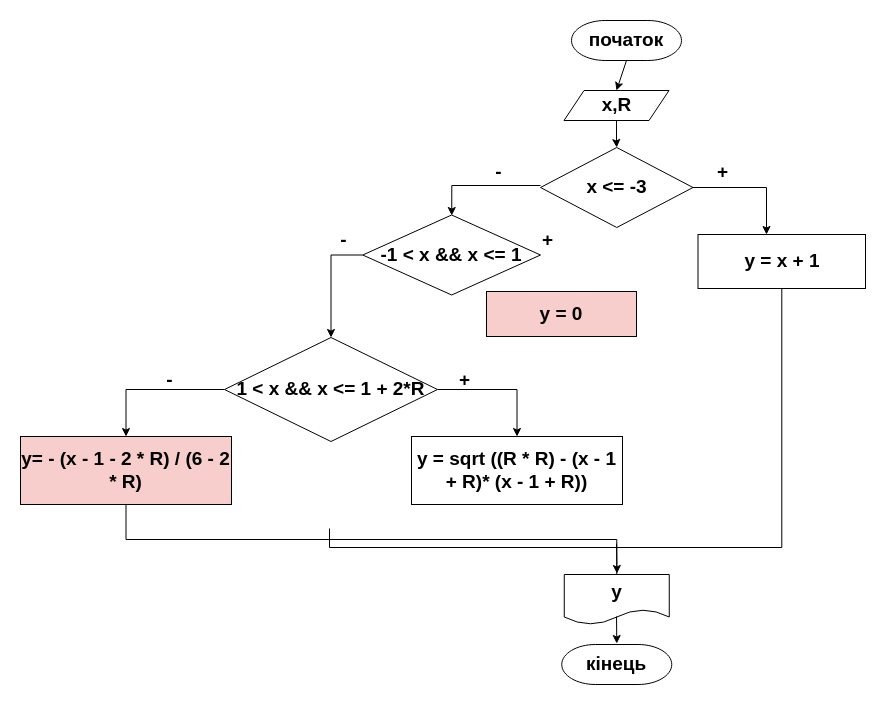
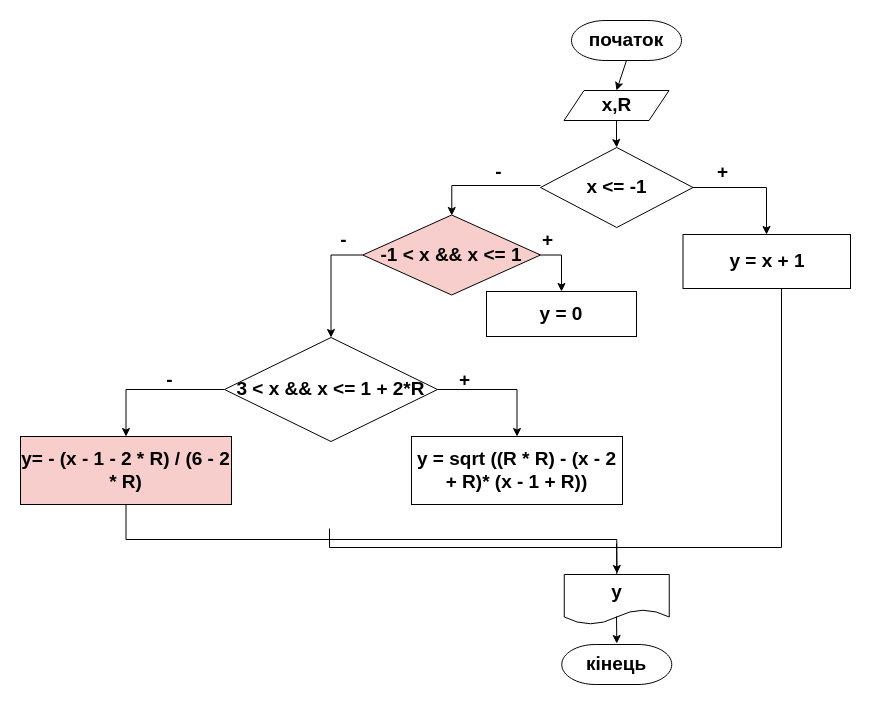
node "x <= -3": label "x <= -3" -> "x <= -1"
node "-1 < x && x <= 1": fillcolor #ffffff -> #f8cecc
edge "-1 < x && x <= 1" -> "y = 0": added
node "y = x + 1": moved (782, 262) -> (767, 262)
node "y = 0": fillcolor #f8cecc -> #ffffff
node "1 < x && x <= 1 + 2*R": label "1 < x && x <= 1 + 2*R" -> "3 < x && x <= 1 + 2*R"
node "y = sqrt ((R * R) - (x - 1 + R)* (x - 1 + R))": label "y = sqrt ((R * R) - (x - 1 + R)* (x - 1 + R))" -> "y = sqrt ((R * R) - (x - 2 + R)* (x - 1 + R))"
